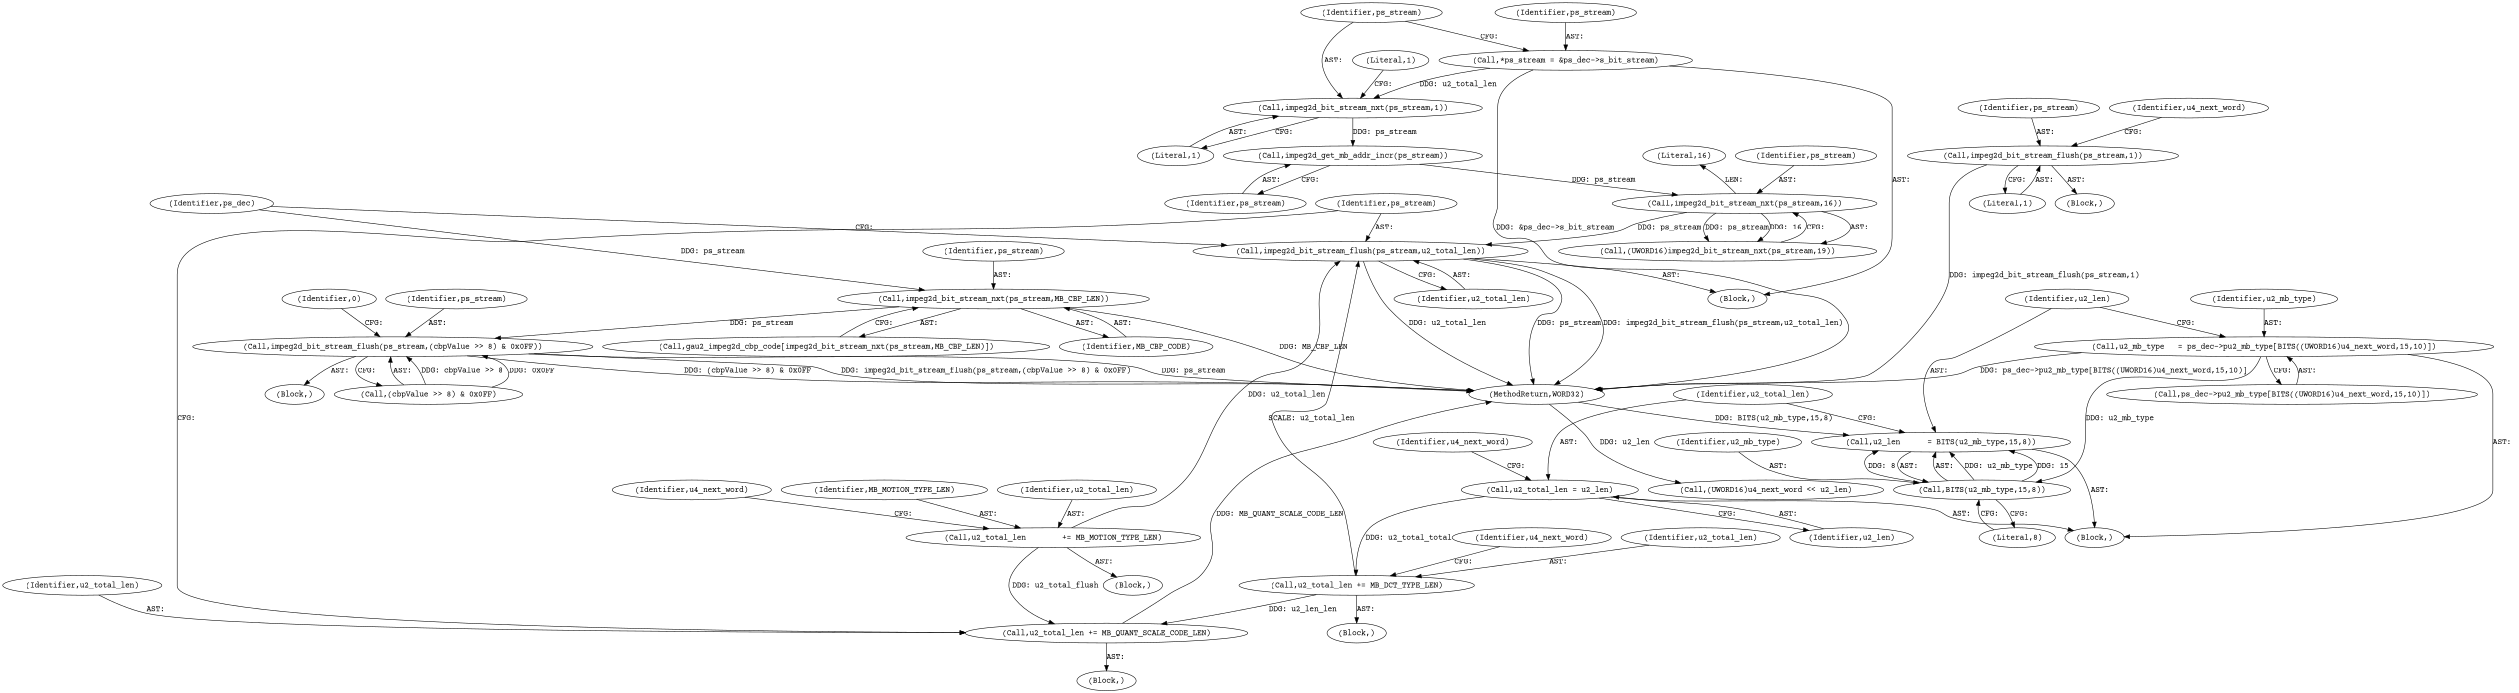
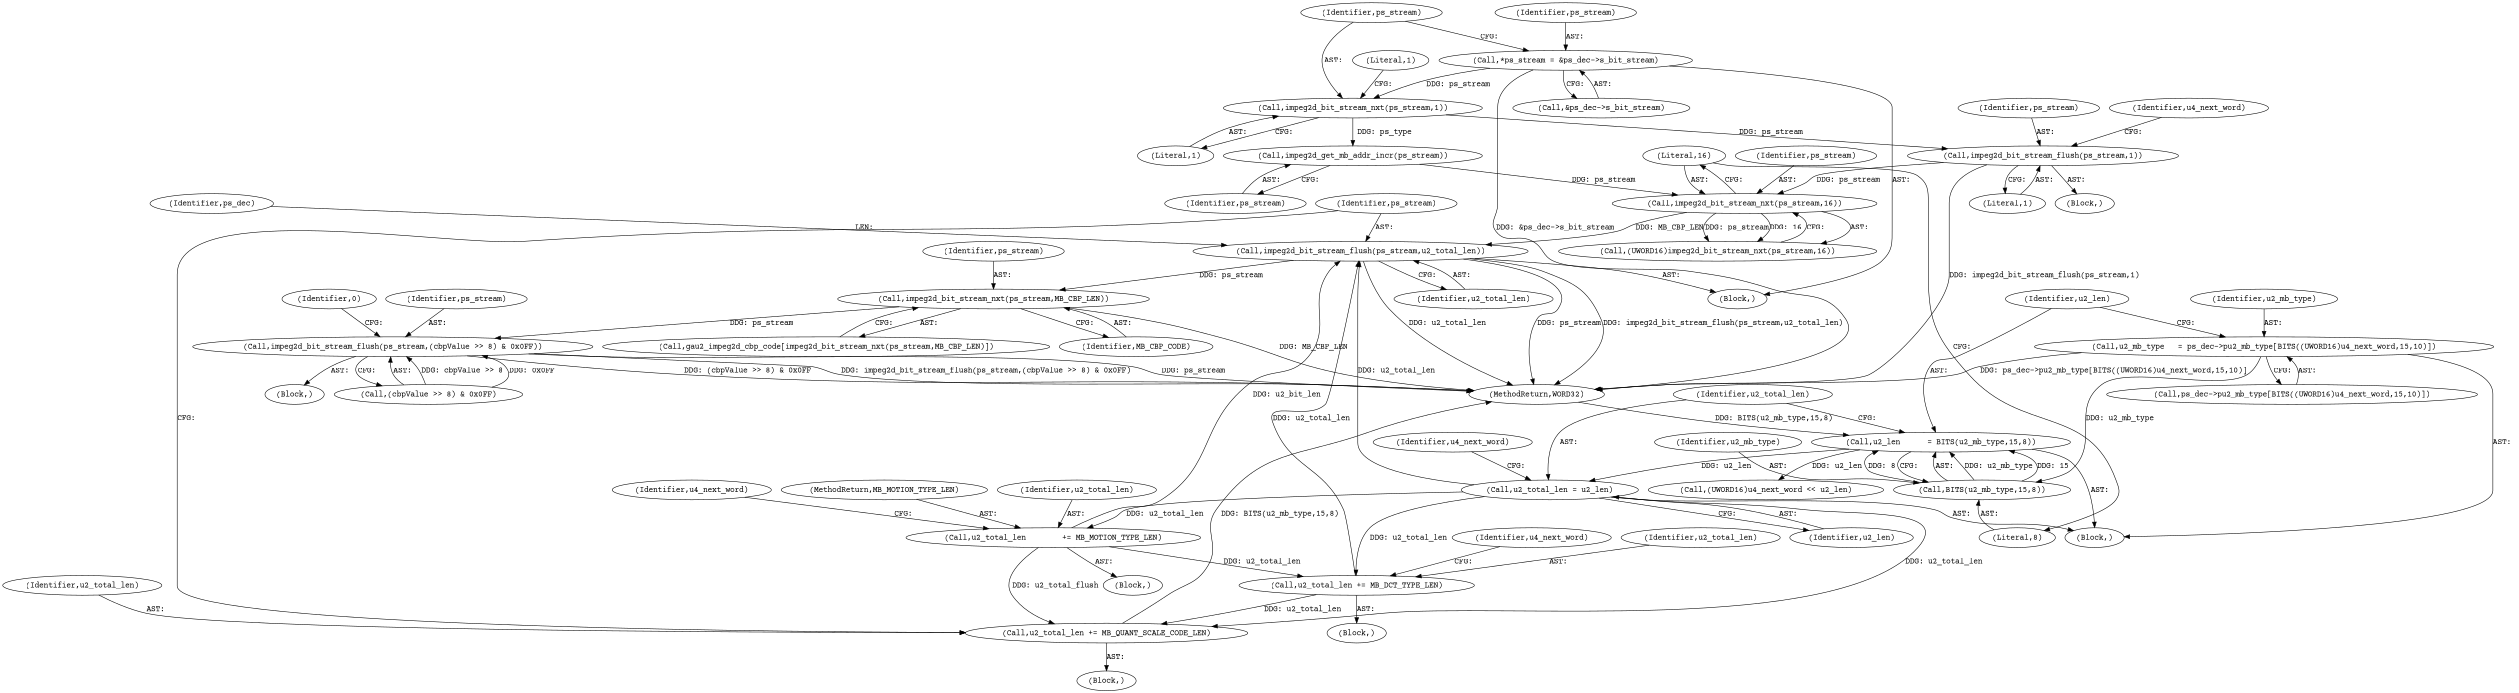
edge "(Call,*ps_stream = &ps_dec->s_bit_stream)" -> "(Call,impeg2d_bit_stream_nxt(ps_stream,1))": label "DDG: u2_total_len" -> "DDG: ps_stream"
node "(Call,&ps_dec->s_bit_stream)": added
edge "(Call,impeg2d_bit_stream_nxt(ps_stream,1))" -> "(Call,impeg2d_get_mb_addr_incr(ps_stream))": label "DDG: ps_stream" -> "DDG: ps_type"
edge "(Call,impeg2d_bit_stream_nxt(ps_stream,1))" -> "(Call,impeg2d_bit_stream_flush(ps_stream,1))": added, label "DDG: ps_stream"
edge "(Call,impeg2d_bit_stream_flush(ps_stream,1))" -> "(Call,impeg2d_bit_stream_nxt(ps_stream,16))": added, label "DDG: ps_stream"
edge "(Call,impeg2d_bit_stream_nxt(ps_stream,16))" -> "(Literal,16)": label "LEN: " -> "CFG: "
edge "(Literal,16)" -> "(Call,impeg2d_bit_stream_nxt(ps_stream,16))": added, label "AST:"
edge "(Identifier,ps_dec)" -> "(Call,impeg2d_bit_stream_flush(ps_stream,u2_total_len))": label "CFG: " -> "LEN: "
edge "(Call,impeg2d_bit_stream_nxt(ps_stream,16))" -> "(Call,impeg2d_bit_stream_flush(ps_stream,u2_total_len))": label "DDG: ps_stream" -> "DDG: MB_CBP_LEN"
edge "(Identifier,ps_dec)" -> "(Call,impeg2d_bit_stream_nxt(ps_stream,MB_CBP_LEN))": now "(Call,impeg2d_bit_stream_flush(ps_stream,u2_total_len))" -> "(Call,impeg2d_bit_stream_nxt(ps_stream,MB_CBP_LEN))"
node "(Call,(UWORD16)impeg2d_bit_stream_nxt(ps_stream,19))": label "(Call,(UWORD16)impeg2d_bit_stream_nxt(ps_stream,19))" -> "(Call,(UWORD16)impeg2d_bit_stream_nxt(ps_stream,16))"
edge "(Call,impeg2d_bit_stream_nxt(ps_stream,MB_CBP_LEN))" -> "(Identifier,MB_CBP_CODE)": label "AST: " -> "CFG: "
edge "(Call,u2_total_len        += MB_MOTION_TYPE_LEN)" -> "(Call,impeg2d_bit_stream_flush(ps_stream,u2_total_len))": label "DDG: u2_total_len" -> "DDG: u2_bit_len"
edge "(Call,u2_total_len += MB_DCT_TYPE_LEN)" -> "(Call,impeg2d_bit_stream_flush(ps_stream,u2_total_len))": label "SCALE: u2_total_len" -> "DDG: u2_total_len"
edge "(Call,u2_total_len = u2_len)" -> "(Call,impeg2d_bit_stream_flush(ps_stream,u2_total_len))": added, label "DDG: u2_total_len"
edge "(MethodReturn,WORD32)" -> "(Call,(UWORD16)u4_next_word << u2_len)": now "(Call,u2_len      = BITS(u2_mb_type,15,8))" -> "(Call,(UWORD16)u4_next_word << u2_len)"
edge "(Call,u2_len      = BITS(u2_mb_type,15,8))" -> "(Call,u2_total_len = u2_len)": added, label "DDG: u2_len"
edge "(Call,u2_len      = BITS(u2_mb_type,15,8))" -> "(Call,BITS(u2_mb_type,15,8))": label "AST: " -> "CFG: "
node "(Identifier,MB_MOTION_TYPE_LEN)": label "(Identifier,MB_MOTION_TYPE_LEN)" -> "(MethodReturn,MB_MOTION_TYPE_LEN)"
edge "(Call,u2_total_len = u2_len)" -> "(Call,u2_total_len        += MB_MOTION_TYPE_LEN)": added, label "DDG: u2_total_len"
edge "(Call,BITS(u2_mb_type,15,8))" -> "(Literal,8)": now "(Literal,16)" -> "(Literal,8)"
edge "(Call,u2_total_len += MB_QUANT_SCALE_CODE_LEN)" -> "(MethodReturn,WORD32)": label "DDG: MB_QUANT_SCALE_CODE_LEN" -> "DDG: BITS(u2_mb_type,15,8)"
edge "(Literal,8)" -> "(Call,BITS(u2_mb_type,15,8))": label "CFG: " -> "AST: "
edge "(Call,u2_total_len = u2_len)" -> "(Call,u2_total_len += MB_DCT_TYPE_LEN)": label "DDG: u2_total_total" -> "DDG: u2_total_len"
edge "(Call,u2_total_len        += MB_MOTION_TYPE_LEN)" -> "(Call,u2_total_len += MB_DCT_TYPE_LEN)": added, label "DDG: u2_total_len"
edge "(Call,u2_total_len = u2_len)" -> "(Call,u2_total_len += MB_QUANT_SCALE_CODE_LEN)": added, label "DDG: u2_total_len"
edge "(Call,u2_total_len += MB_DCT_TYPE_LEN)" -> "(Call,u2_total_len += MB_QUANT_SCALE_CODE_LEN)": label "DDG: u2_len_len" -> "DDG: u2_total_len"
